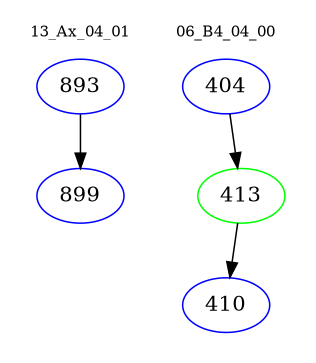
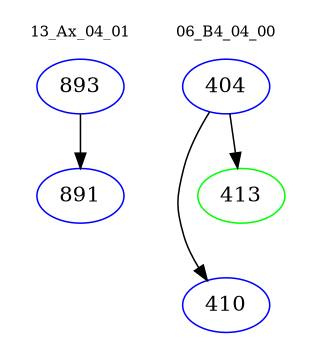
node "899": label "899" -> "891"
edge "413" -> "410": now "404" -> "410"
